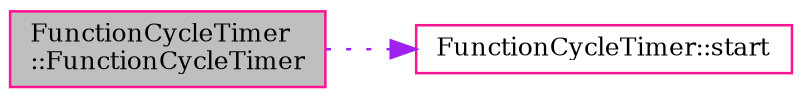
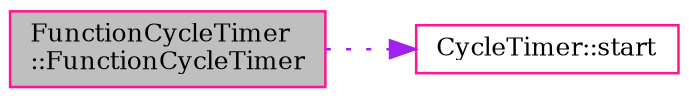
node "FunctionCycleTimer::start": label "FunctionCycleTimer::start" -> "CycleTimer::start"
